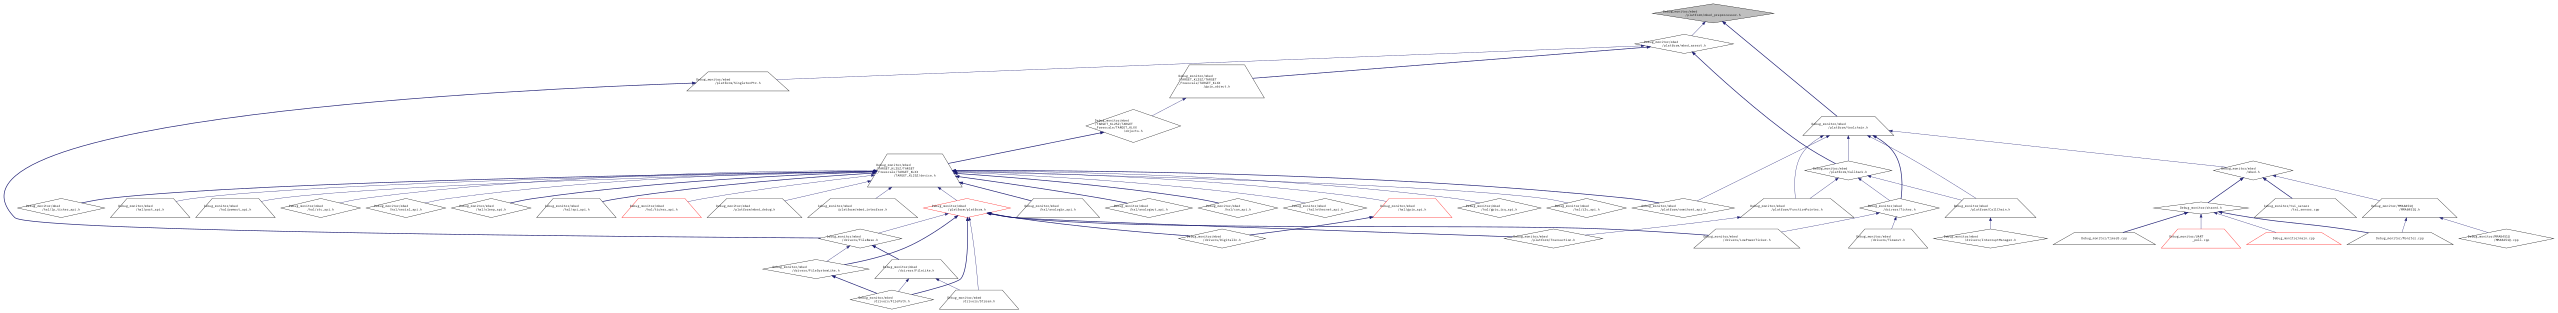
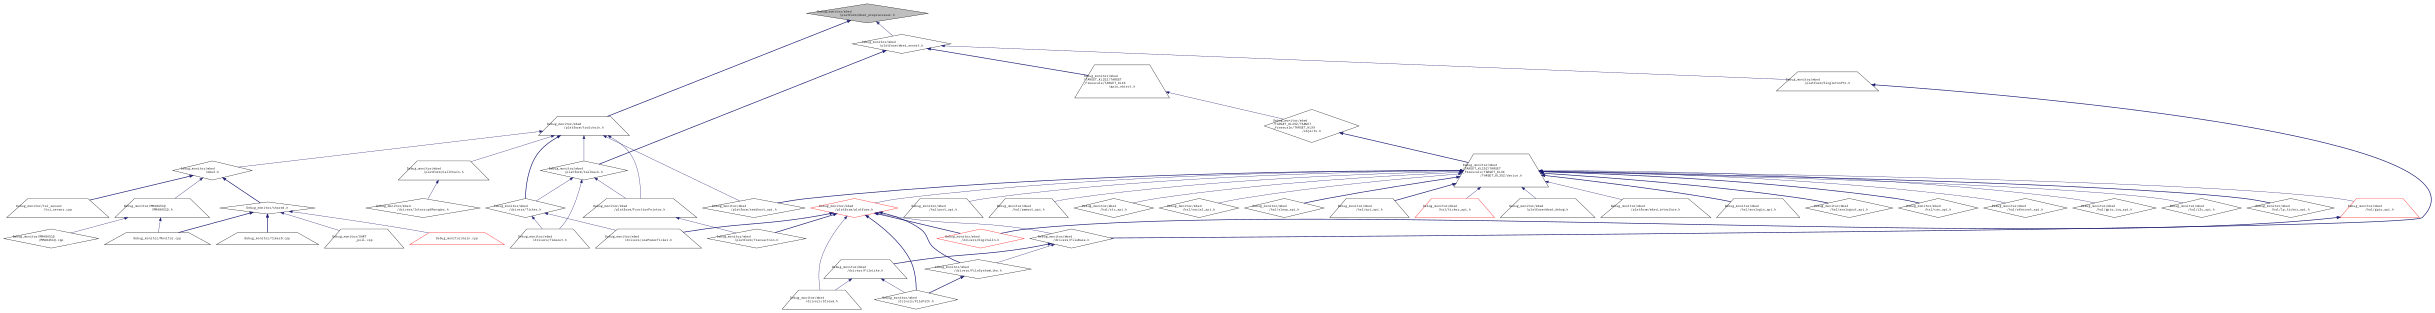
edge "Debug_monitor/mbed /platform/CallChain.h" -> "Debug_monitor/mbed /platform/Callback.h": now "Debug_monitor/mbed /drivers/Timeout.h" -> "Debug_monitor/mbed /platform/Callback.h"
node "Debug_monitor/mbed /drivers/DigitalIn.h": color black -> red
node "Debug_monitor/UART _poll.cpp": color red -> black
